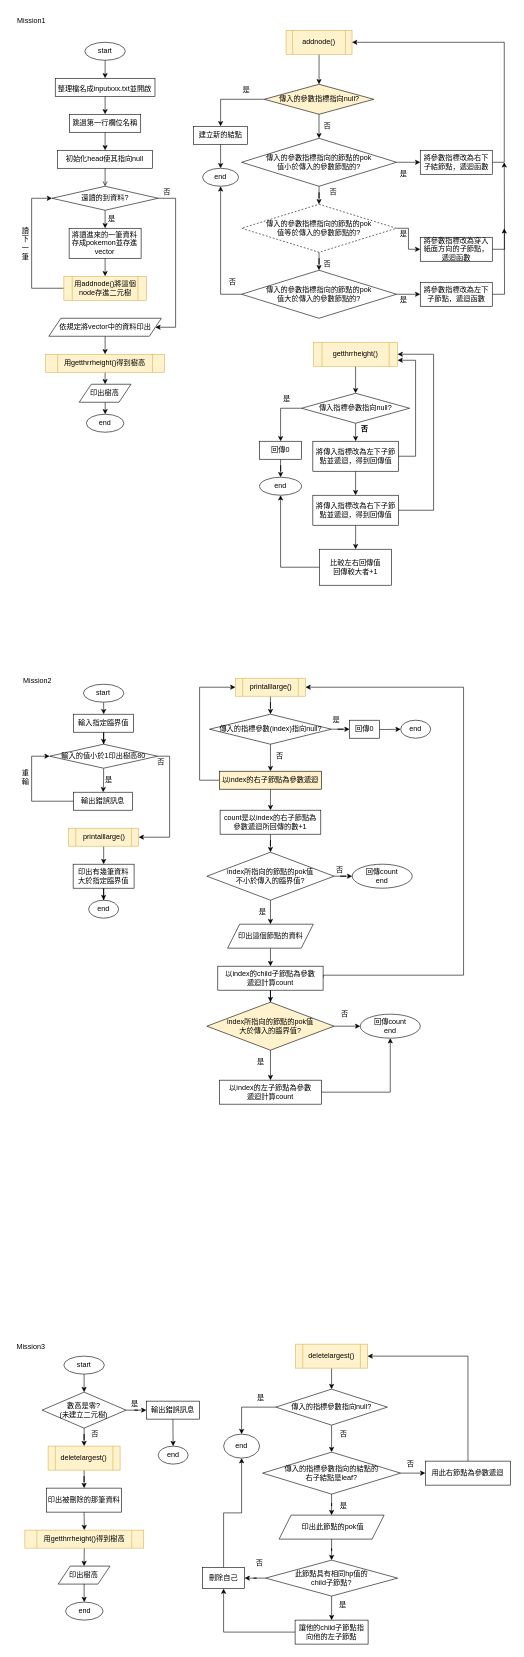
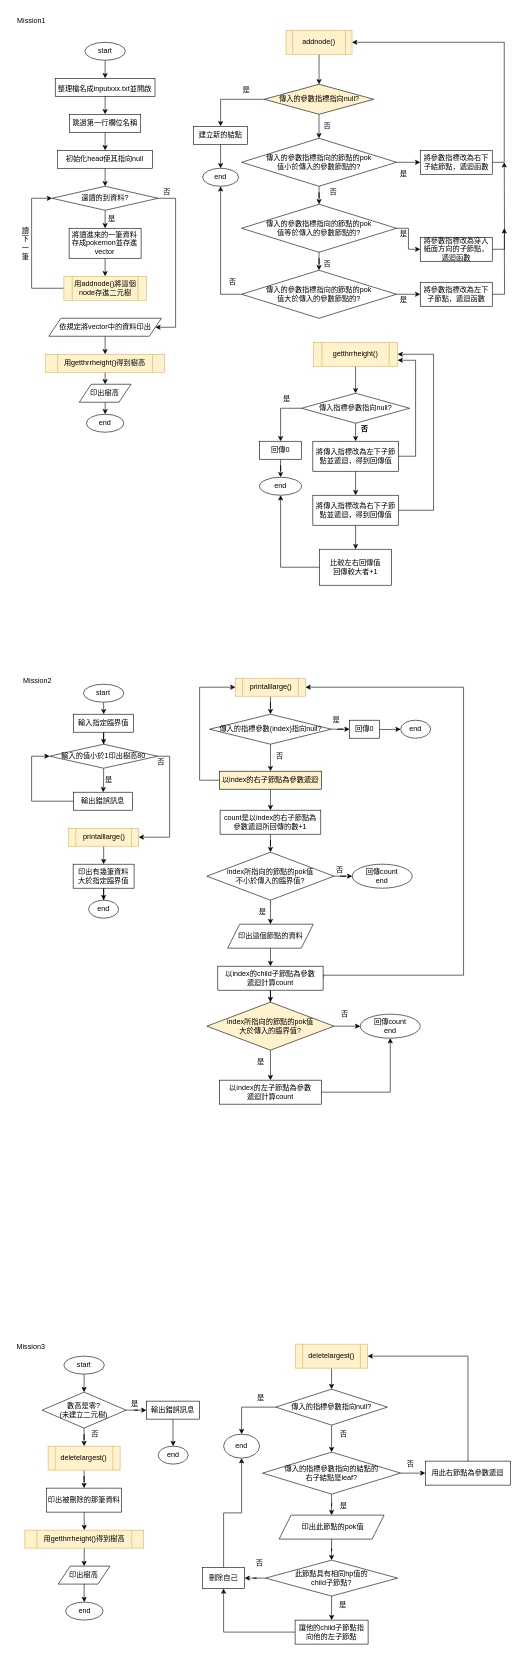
edge "初始化head使其指向null" -> "還讀的到資料?": arrowhead open -> classic
node "傳入的參數指標指向的節點的pok 值等於傳入的參數節點的?": style dashed -> solid
node "重輸": removed
